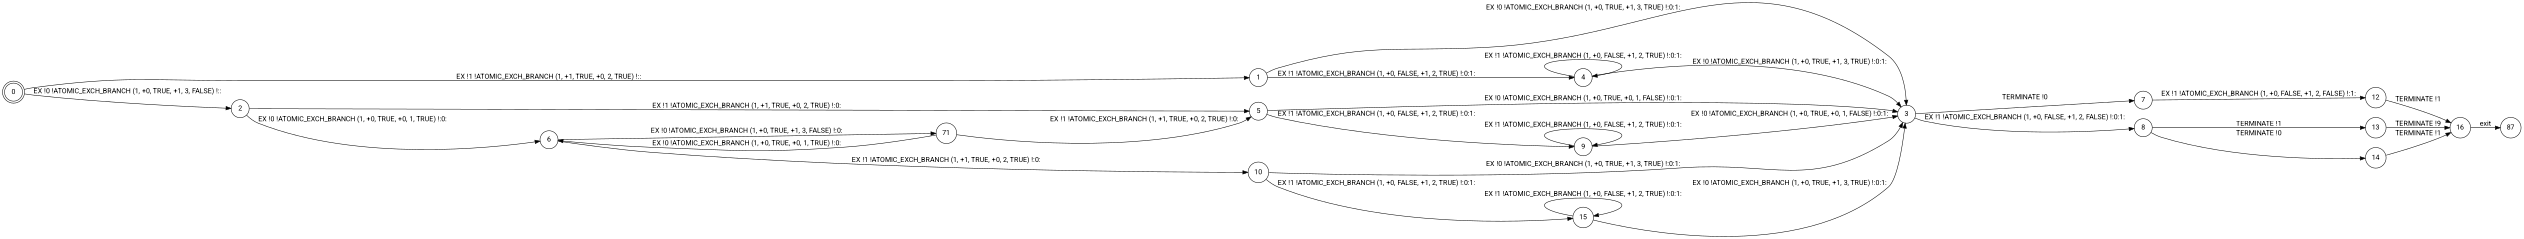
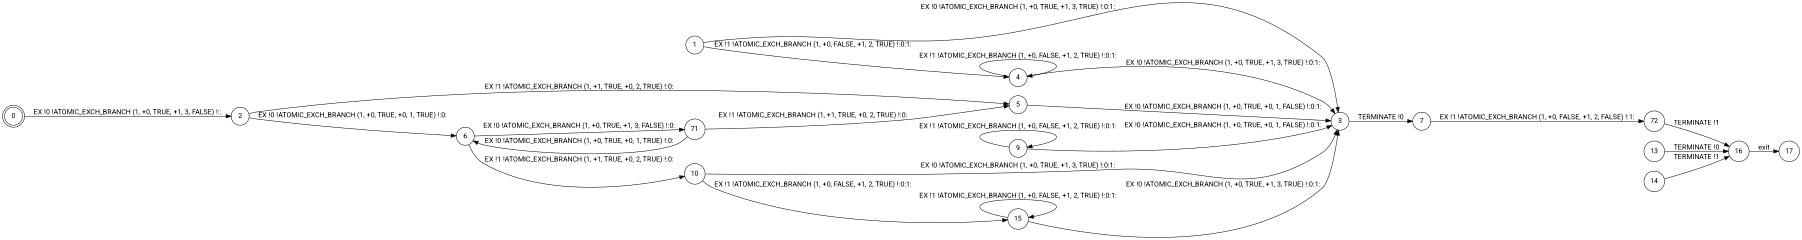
edge "0" -> "1": removed, label "EX !1 !ATOMIC_EXCH_BRANCH (1, +1, TRUE, +0, 2, TRUE) !::"
node "12": label "12" -> "72"
edge "13" -> "16": label "TERMINATE !9" -> "TERMINATE !0"
node "8": removed
node "87": label "87" -> "17"
edge "5" -> "9": removed, label "EX !1 !ATOMIC_EXCH_BRANCH (1, +0, FALSE, +1, 2, TRUE) !:0:1:"
